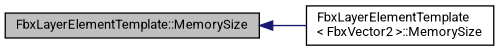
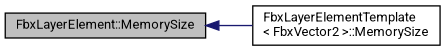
node "FbxLayerElementTemplate::MemorySize": label "FbxLayerElementTemplate::MemorySize" -> "FbxLayerElement::MemorySize"
